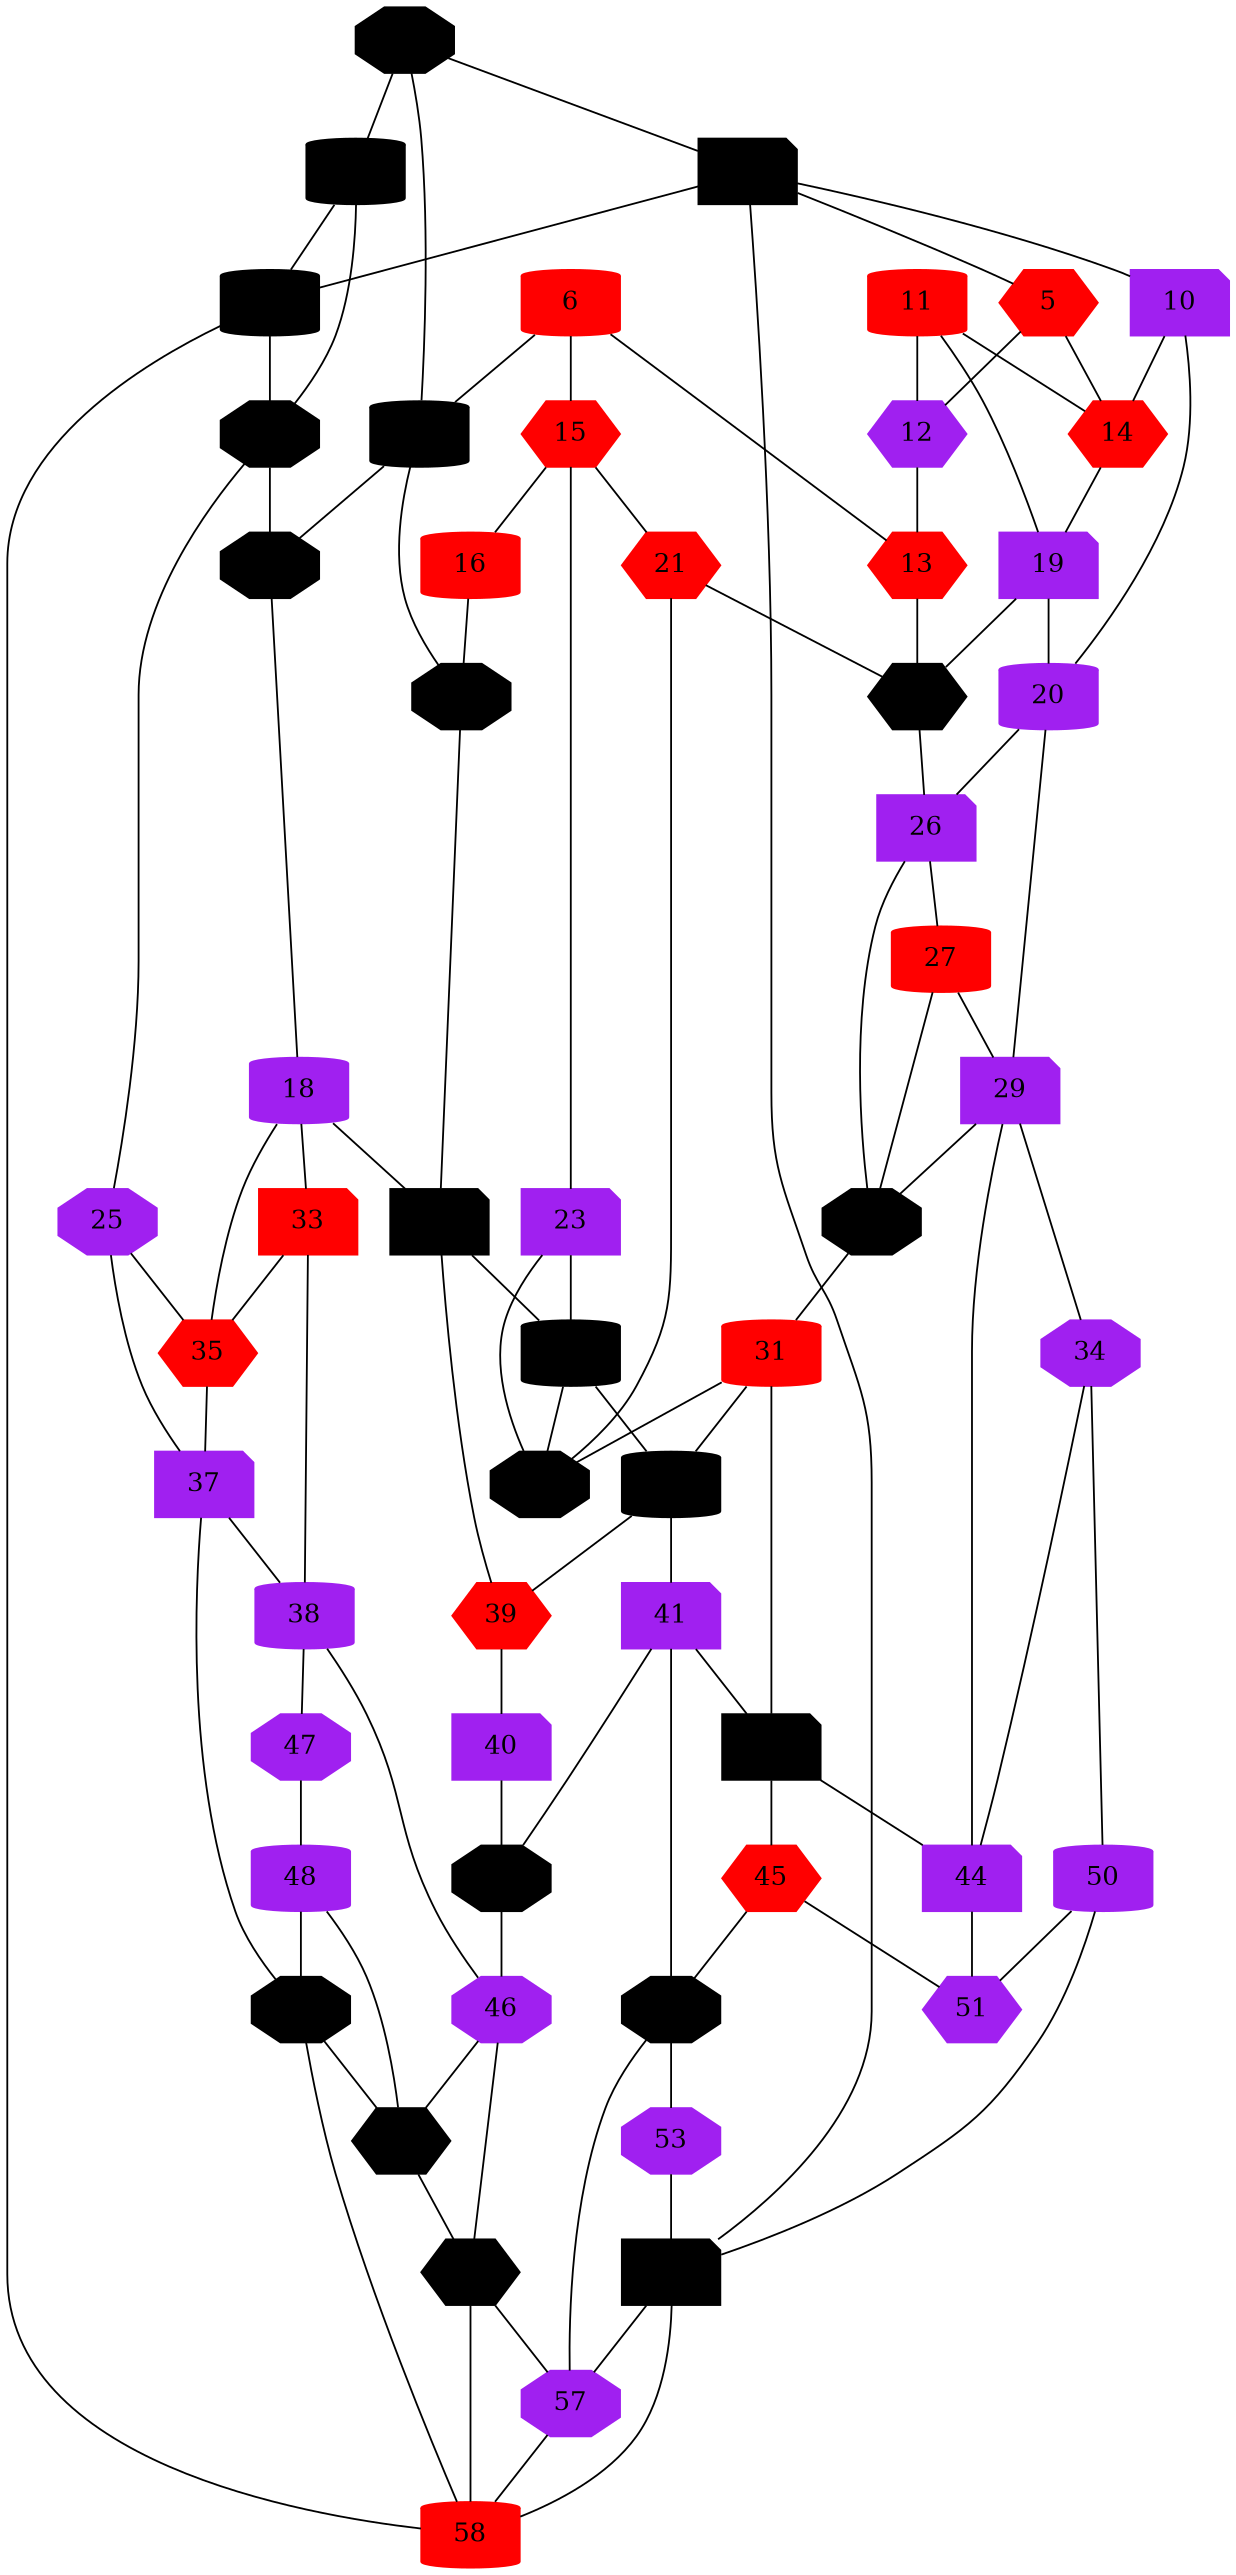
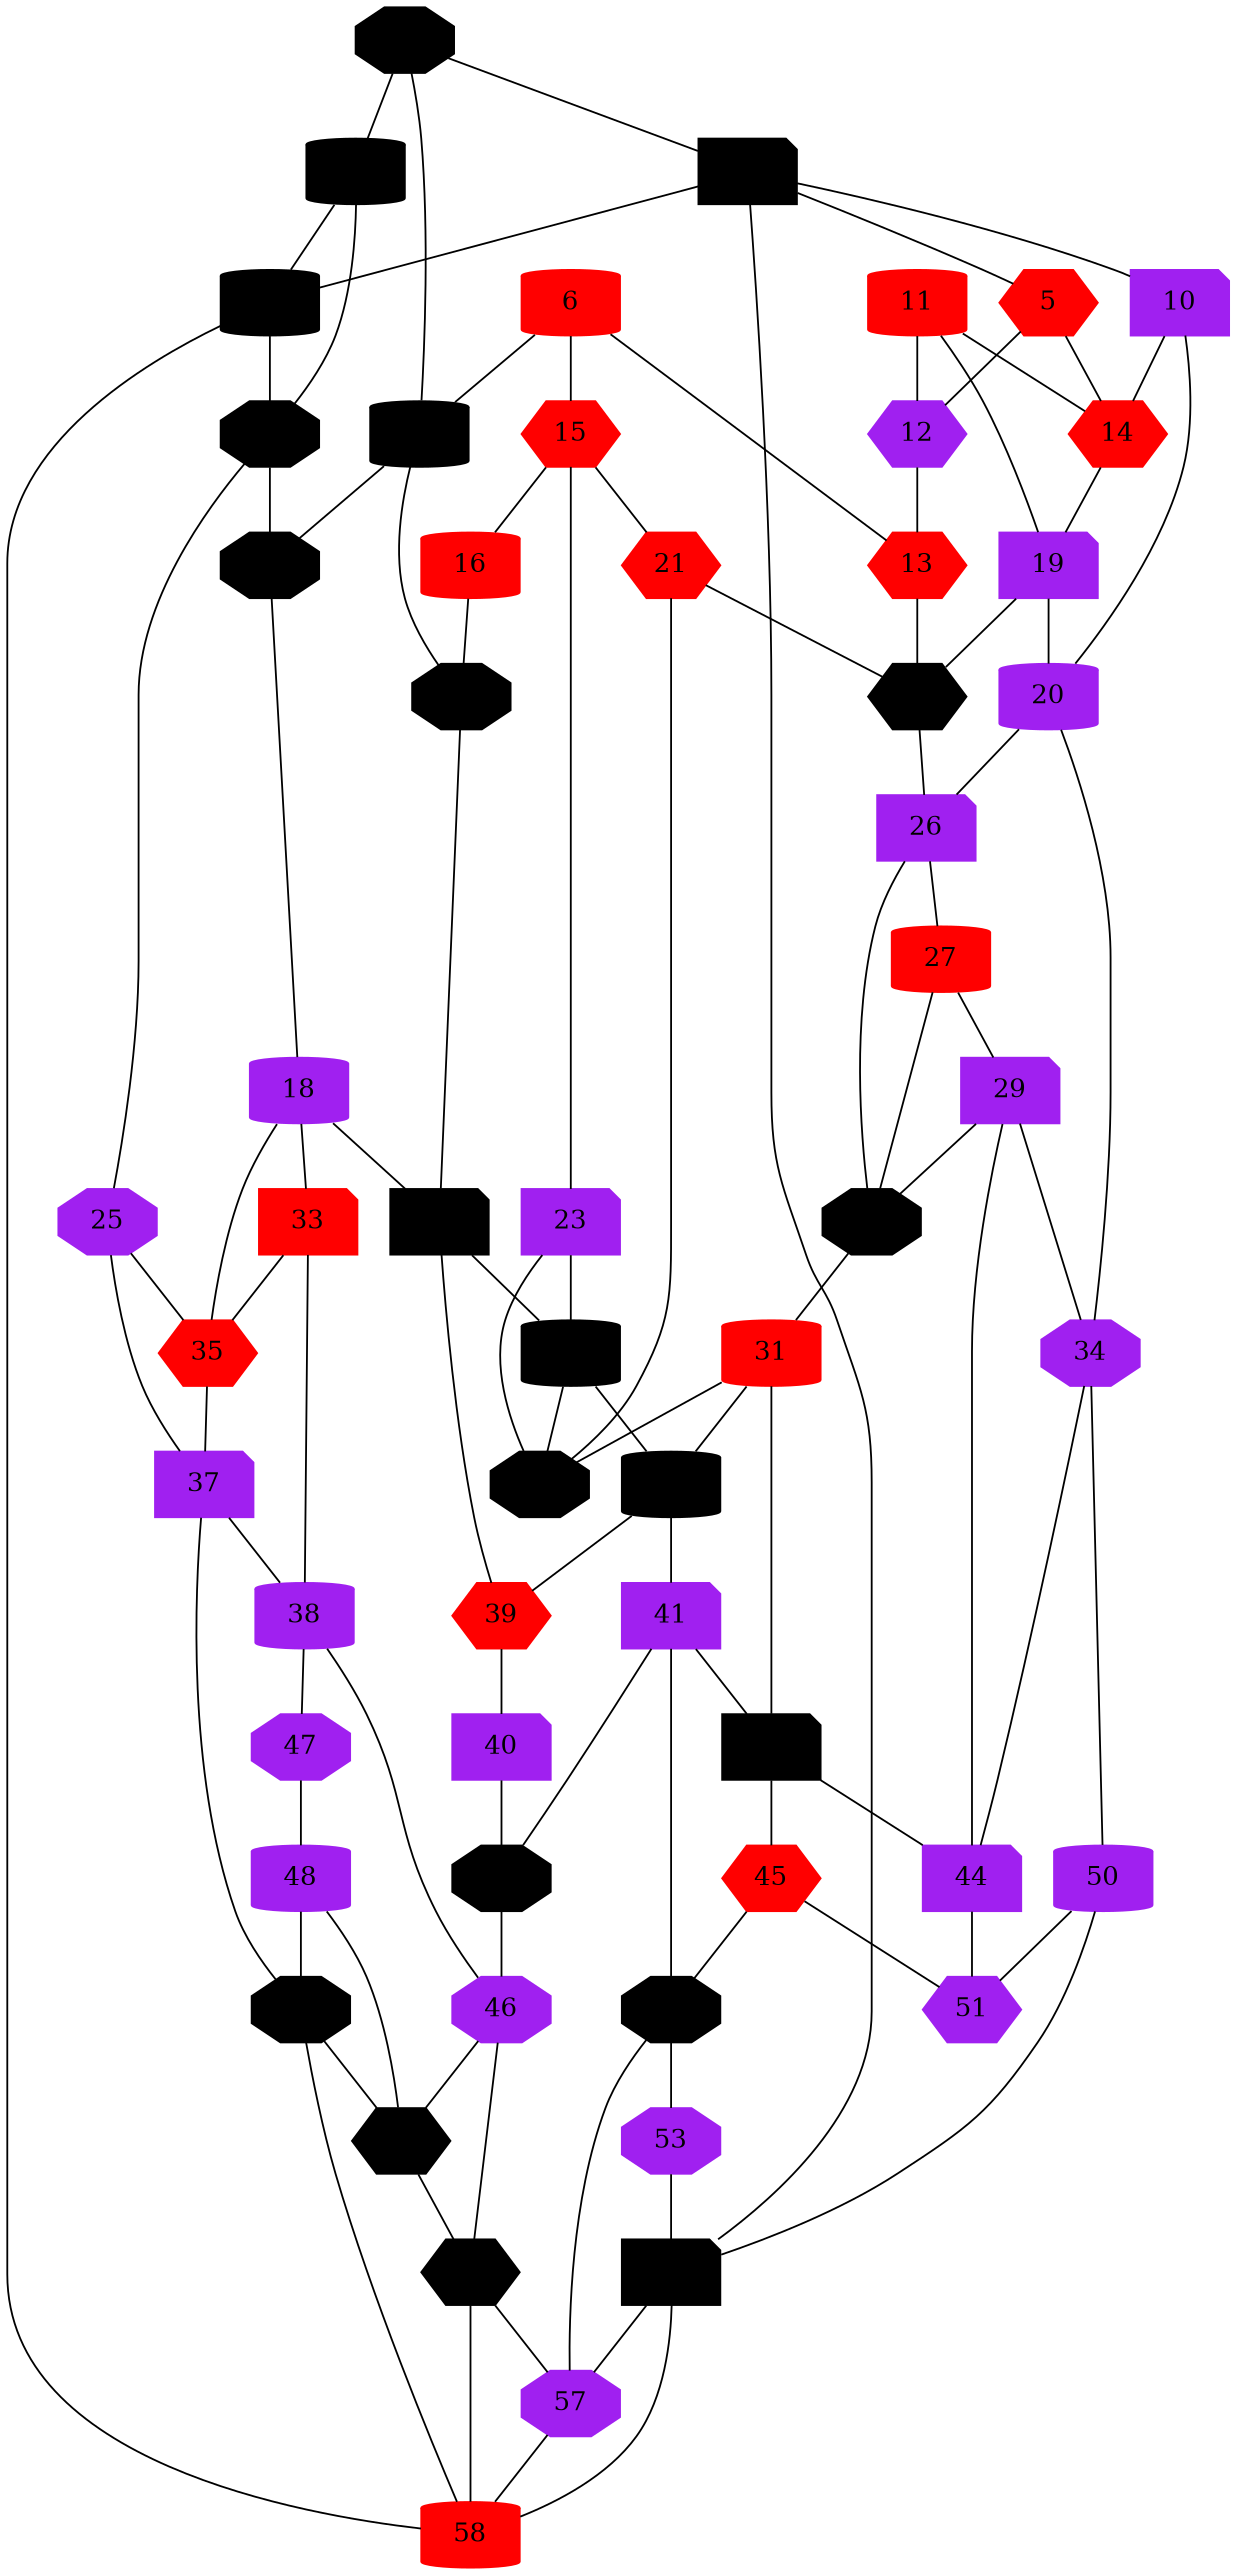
edge "20" -- "29": now "20" -- "34"
